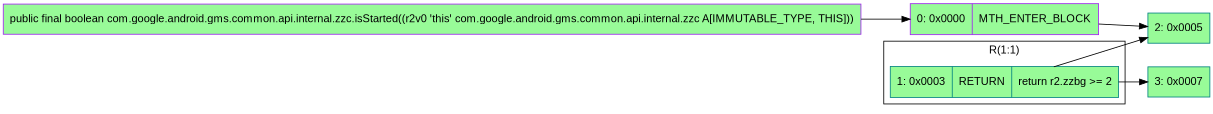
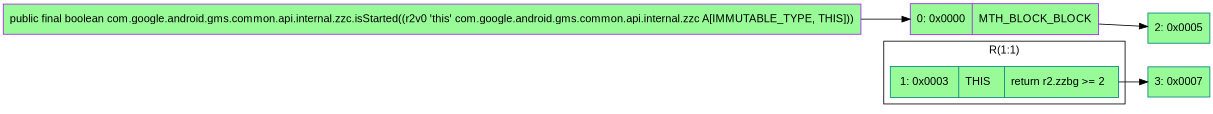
node "0: 0x0000": text "MTH_ENTER_BLOCK" -> "MTH_BLOCK_BLOCK"
edge "1: 0x0003" -> "2: 0x0005": removed
node "1: 0x0003": text "RETURN" -> "THIS"
